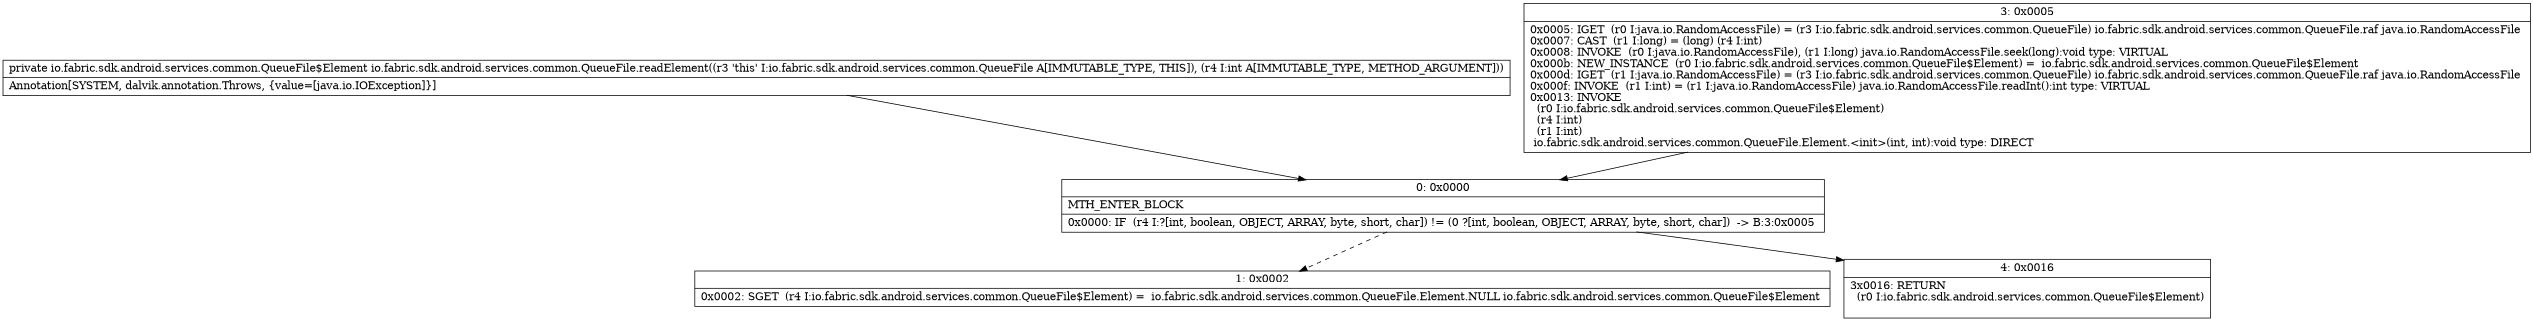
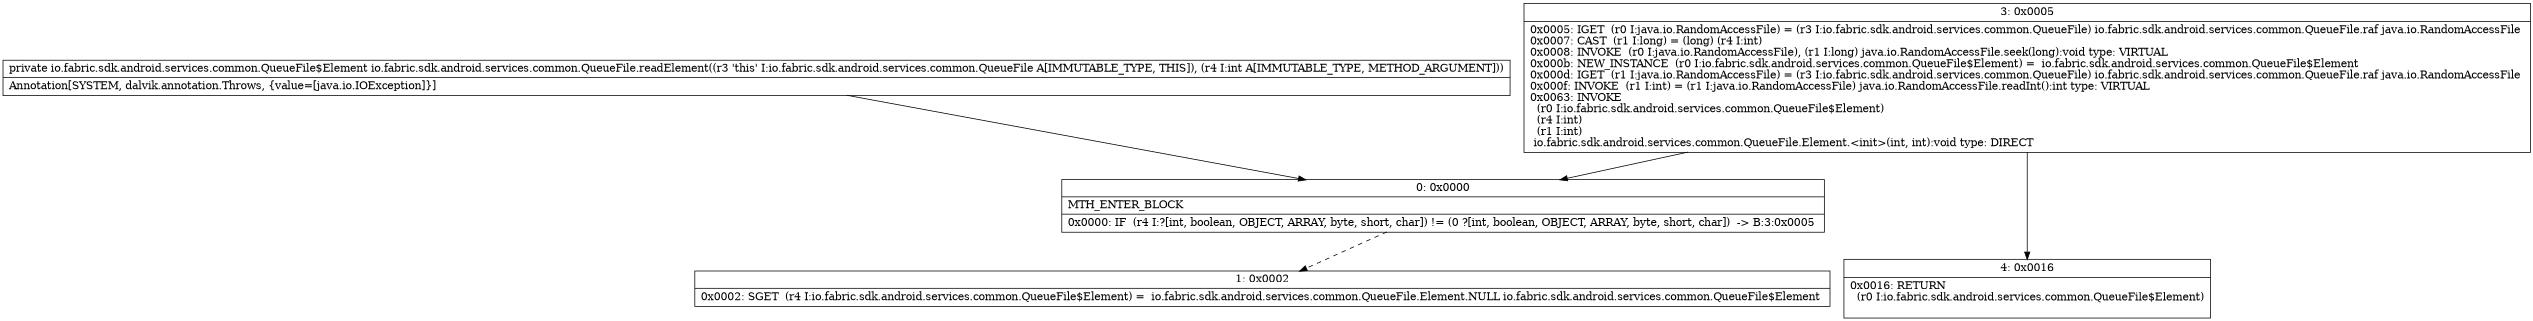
node "3: 0x0005": text "0x0013: INVOKE" -> "0x0063: INVOKE"
edge "0: 0x0000" -> "4: 0x0016": now "3: 0x0005" -> "4: 0x0016"
node "4: 0x0016": text "3x0016: RETURN" -> "0x0016: RETURN"
